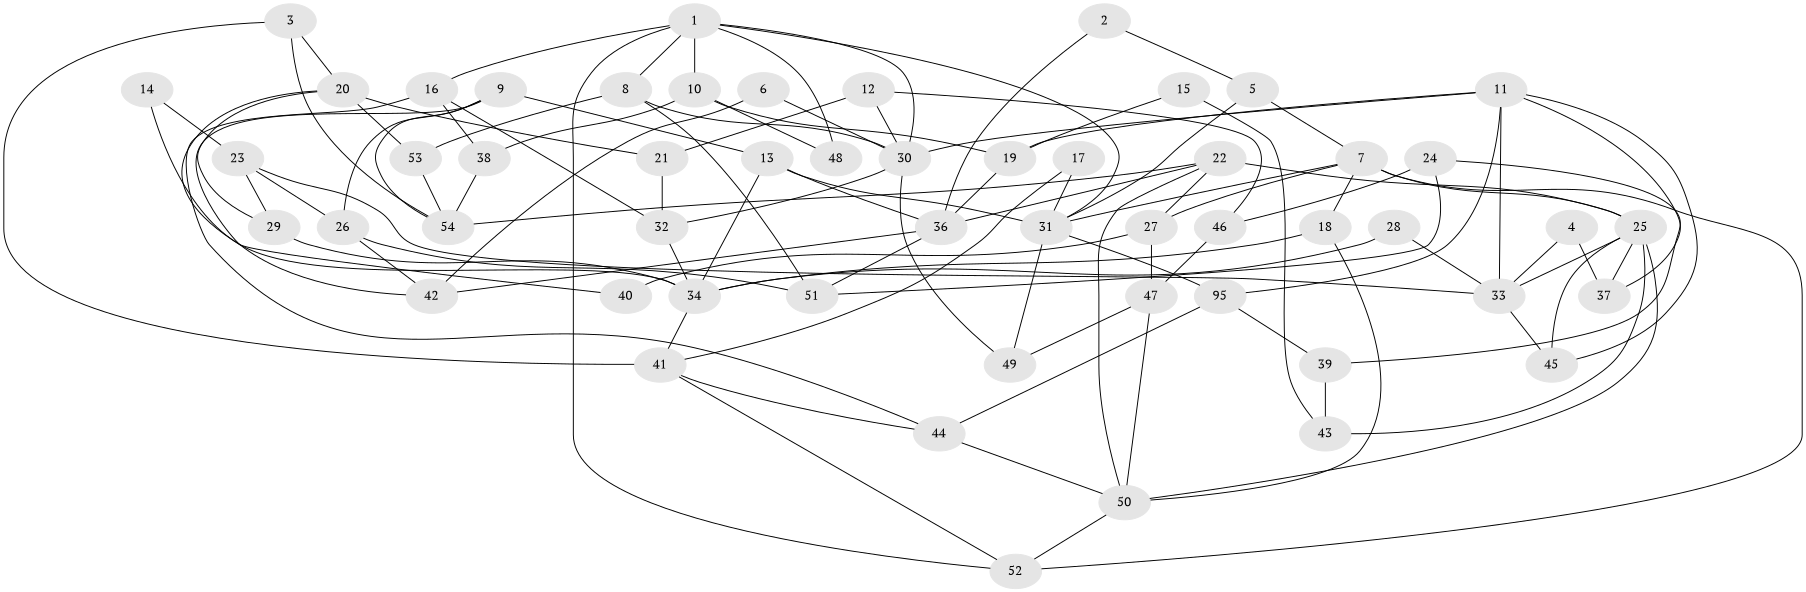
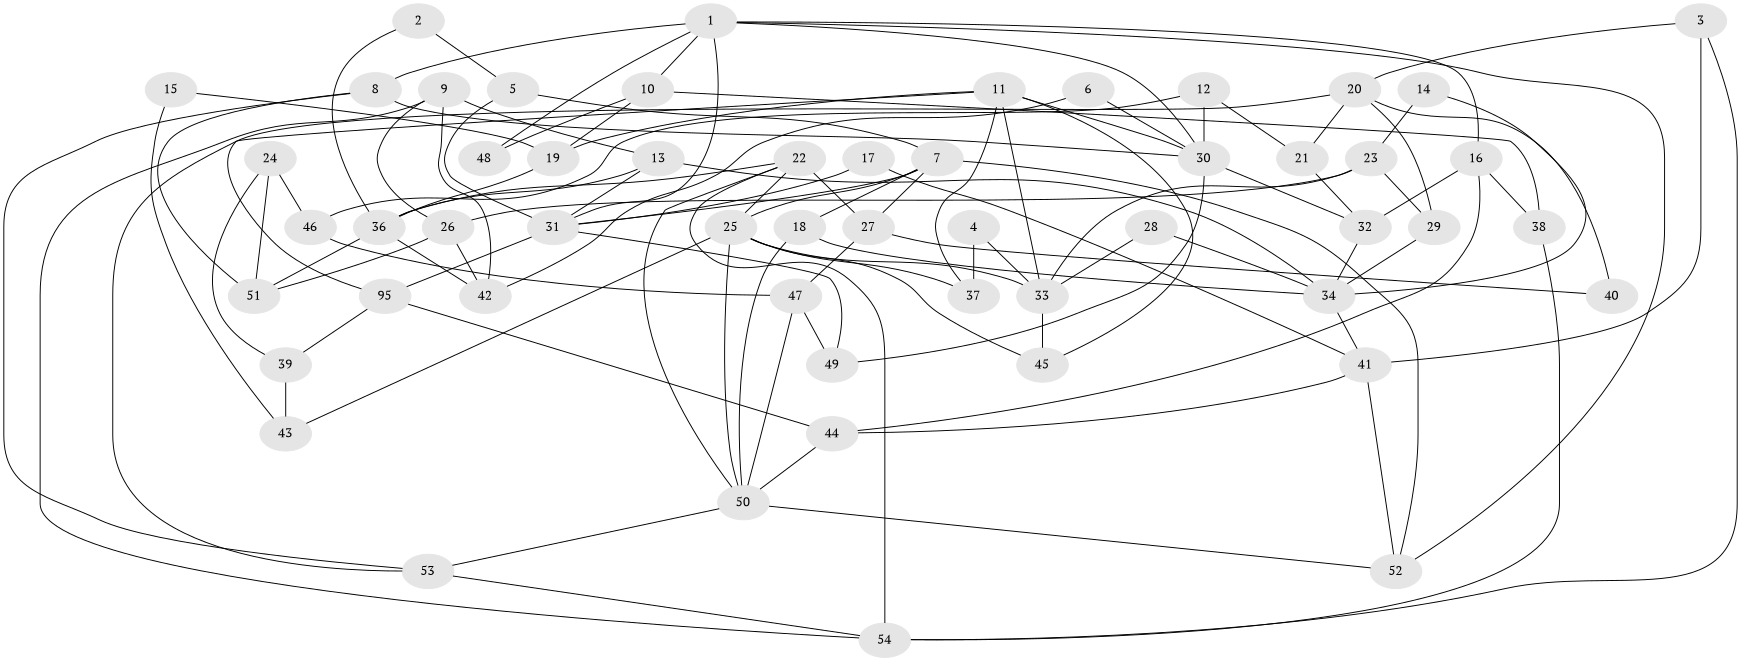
edge "50" -- "53": added
